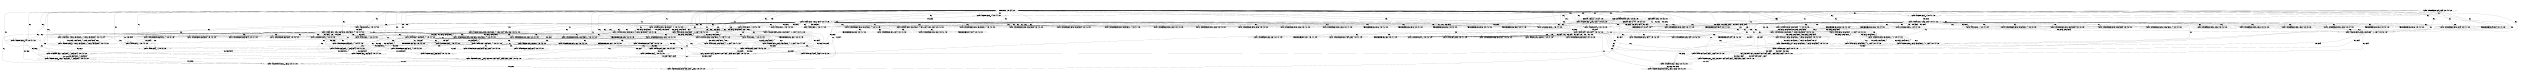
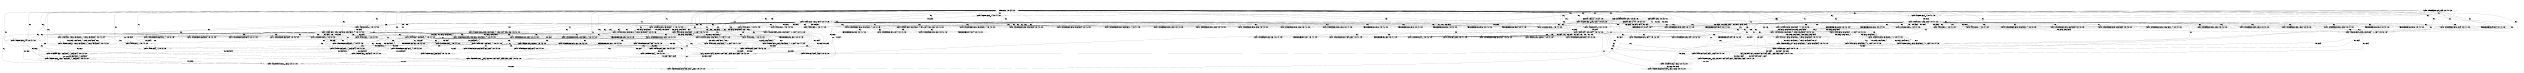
node "(<operator>.addition,VAR205 + 1)<SUB>1402</SUB>": added
